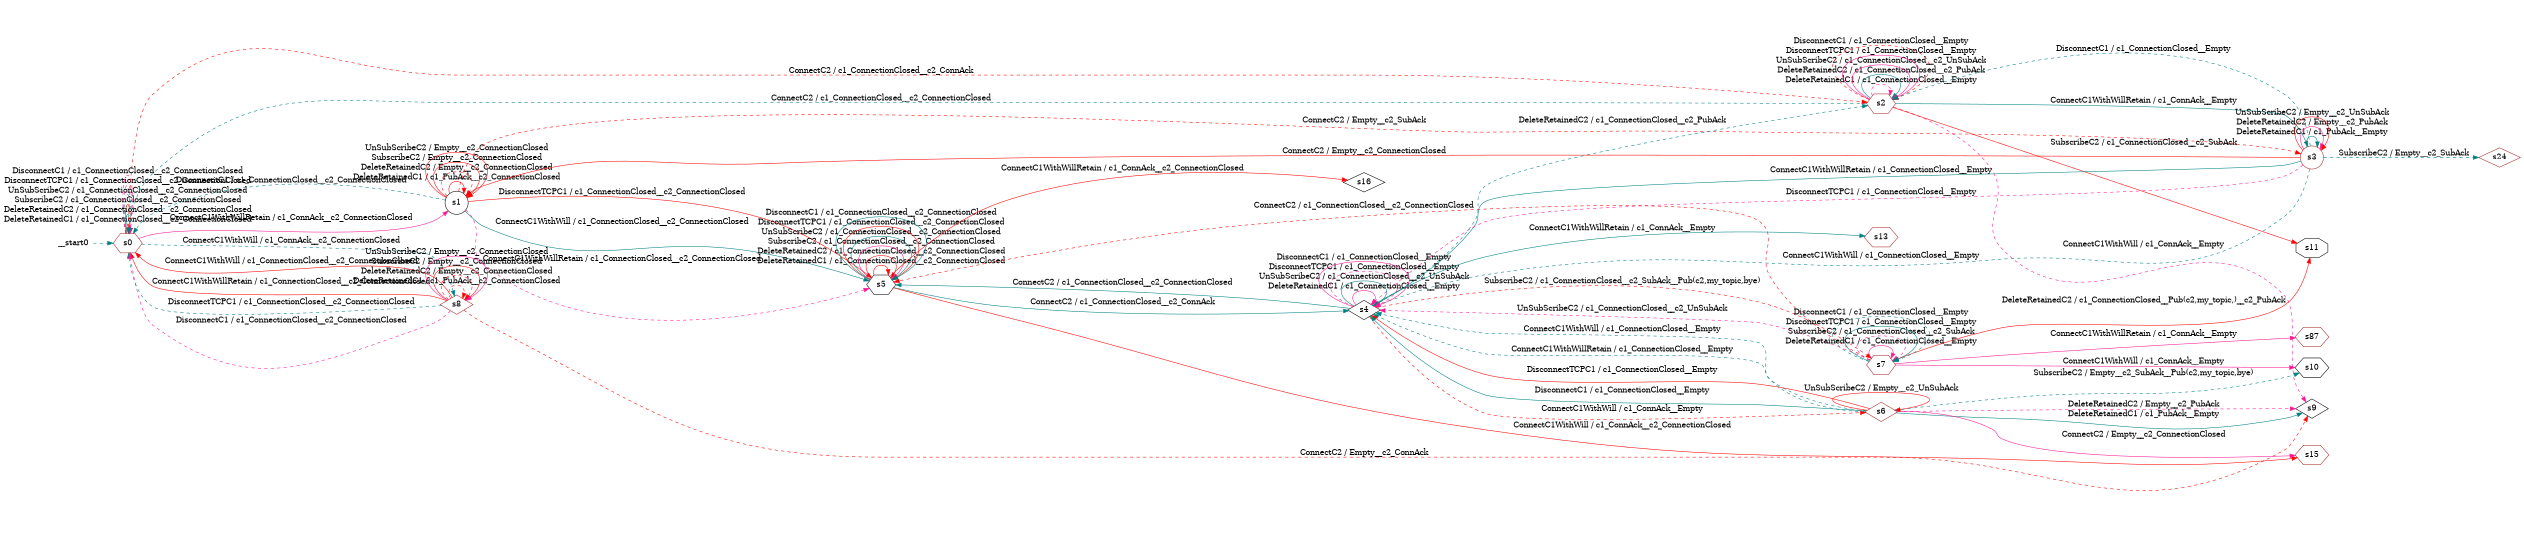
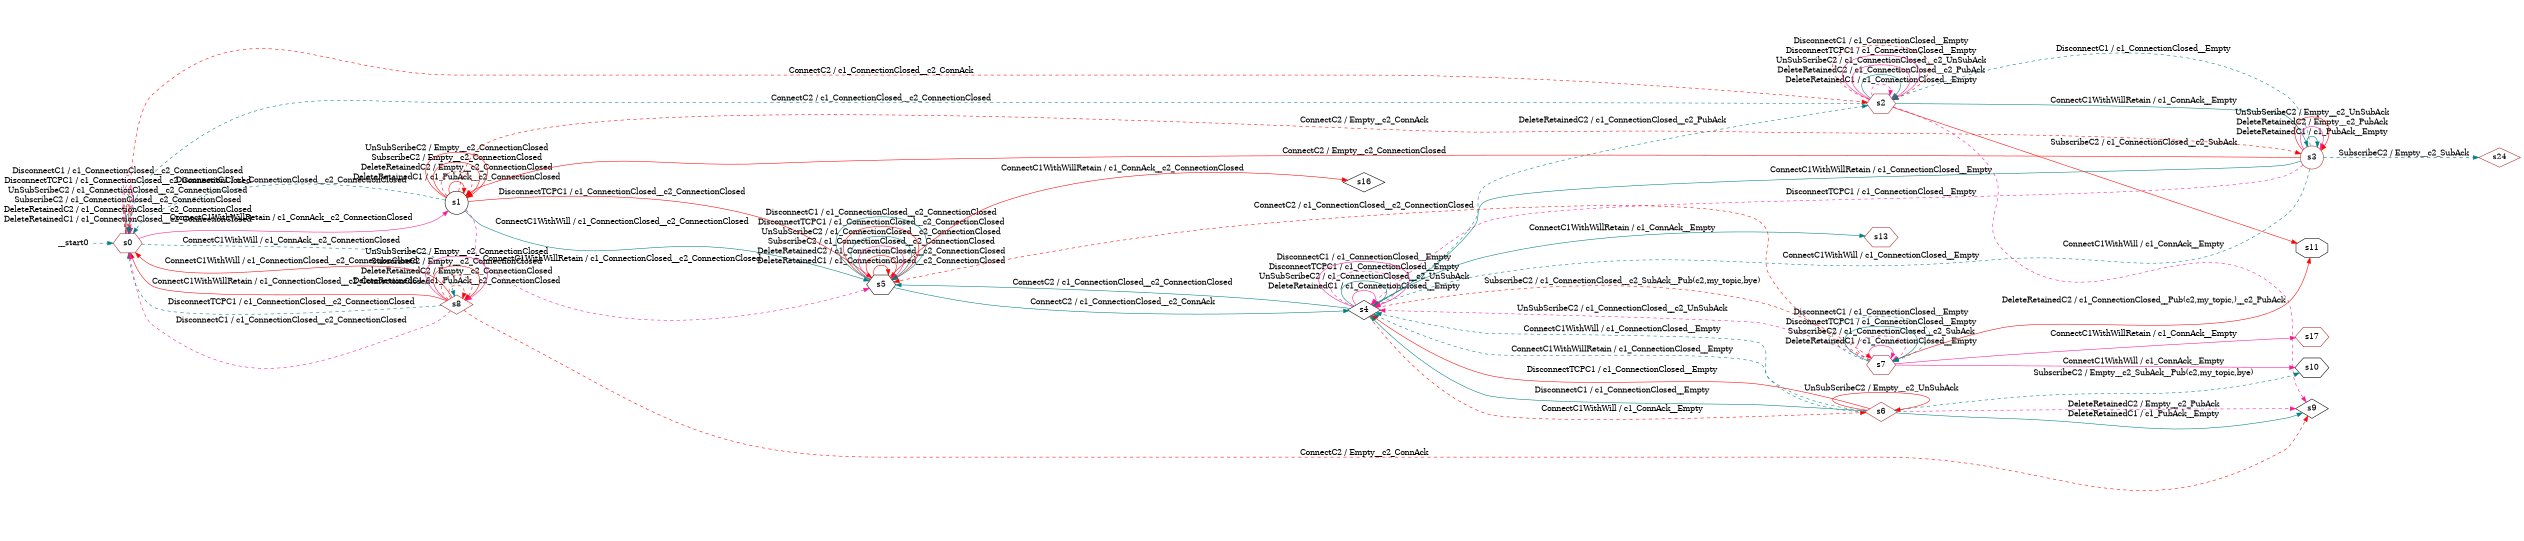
edge "s1" -> "s3": label "ConnectC2 / Empty__c2_SubAck" -> "ConnectC2 / Empty__c2_ConnAck"
node "s87": label "s87" -> "s17"
node "s15": removed
